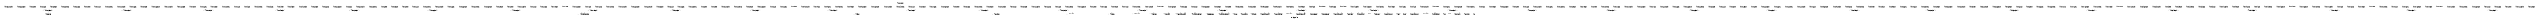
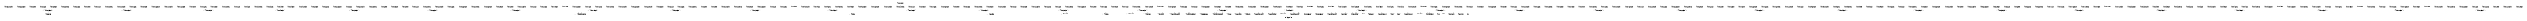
node "[1]U_0_009.CD_in_reg": removed
